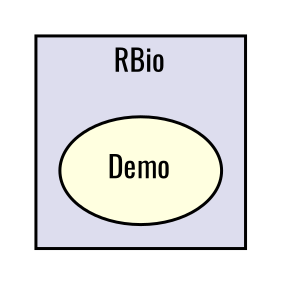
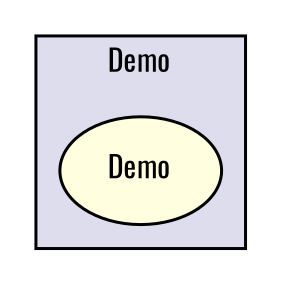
cluster "RBio": label "RBio" -> "Demo"
